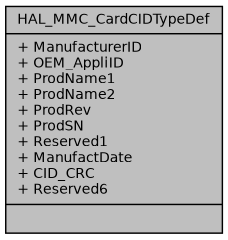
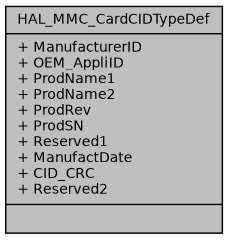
node "HAL_MMC_CardCIDTypeDef": text "+ Reserved6" -> "+ Reserved2"
